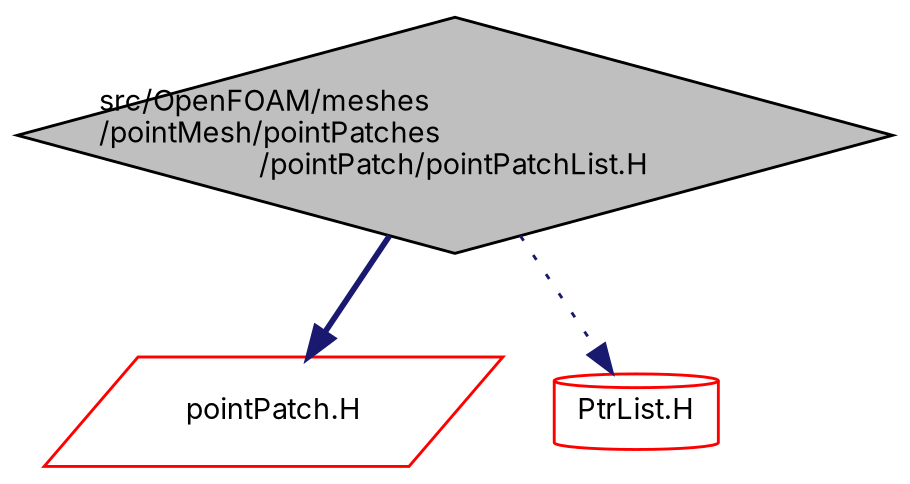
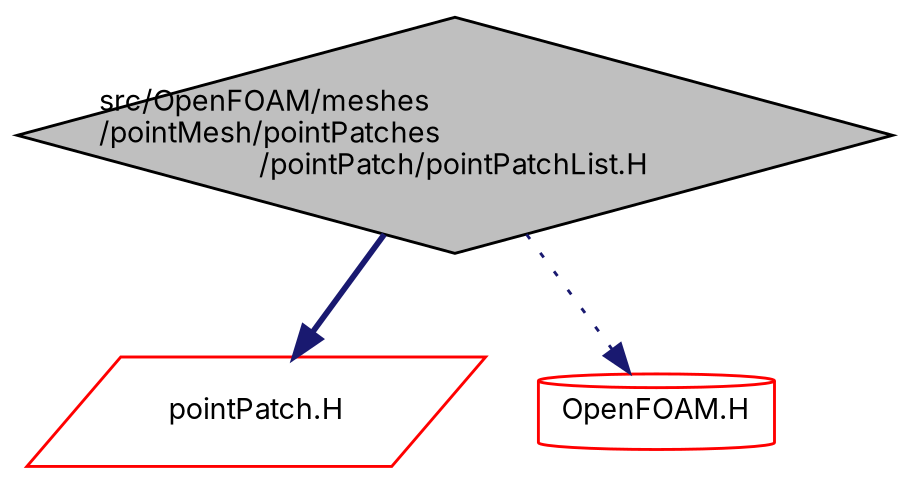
node "PtrList.H": label "PtrList.H" -> "OpenFOAM.H"
